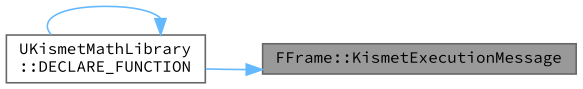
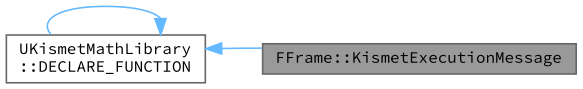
edge "UKismetMathLibrary ::DECLARE_FUNCTION" -> "FFrame::KismetExecutionMessage": reversed
